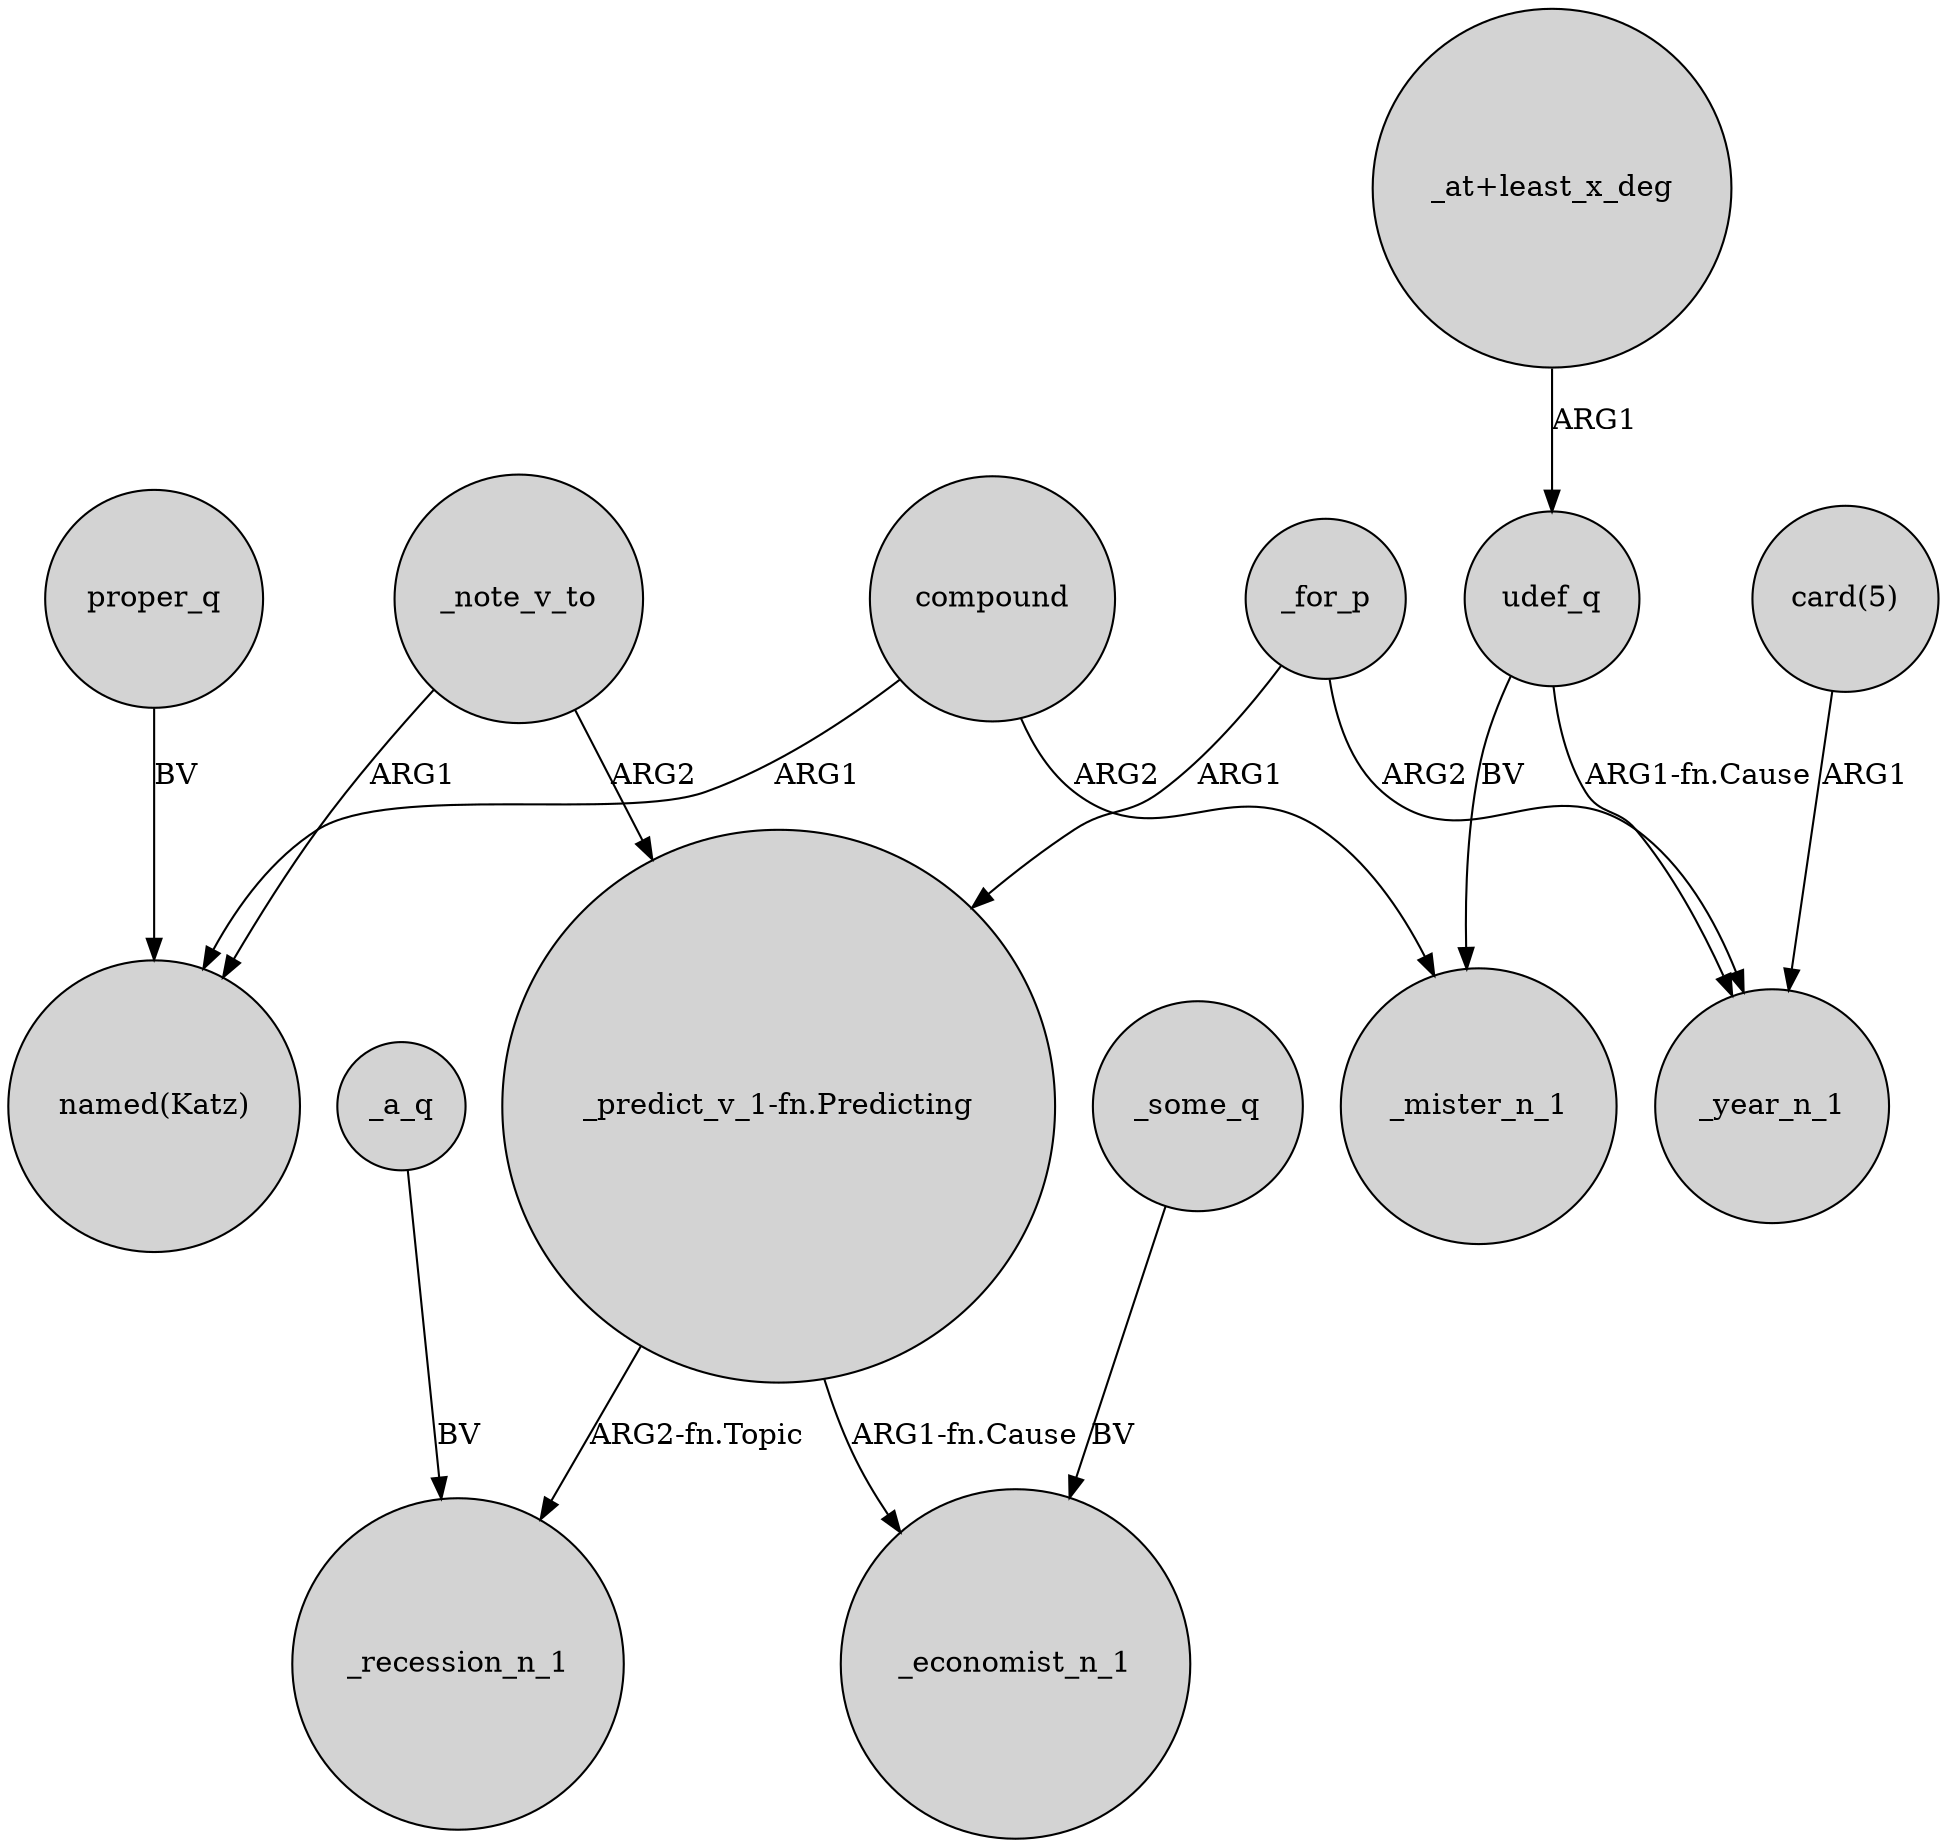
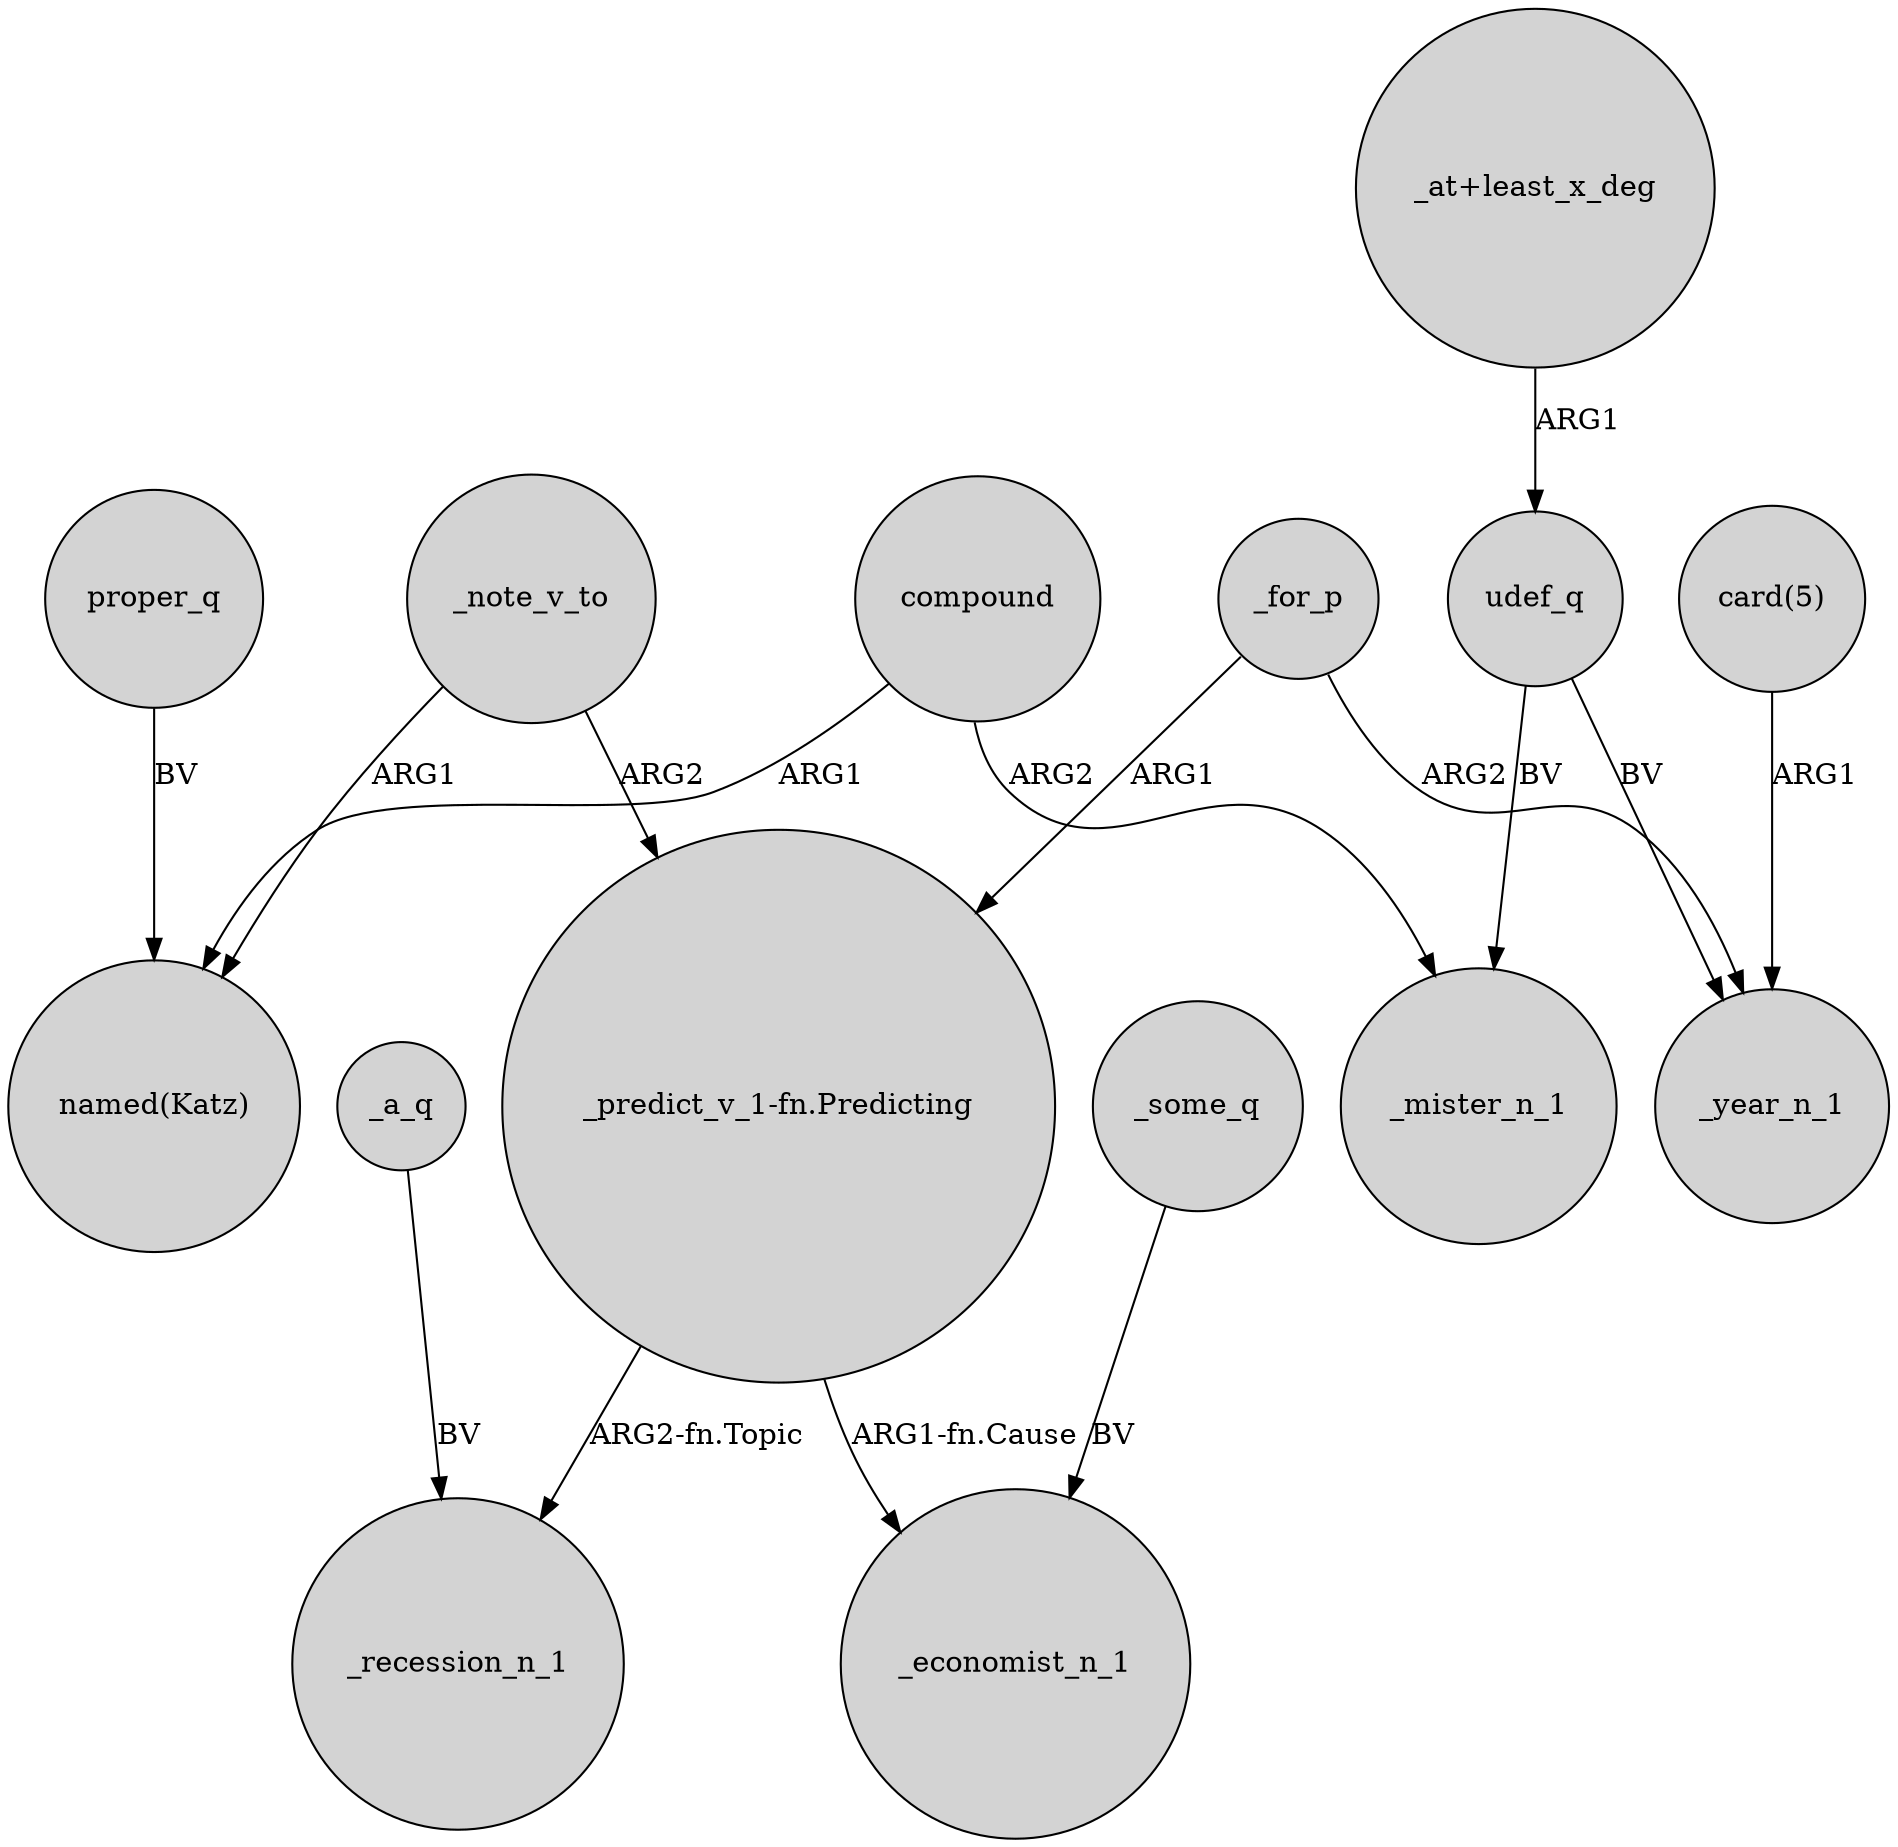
edge "udef_q" -> "_year_n_1": label "ARG1-fn.Cause" -> "BV"
